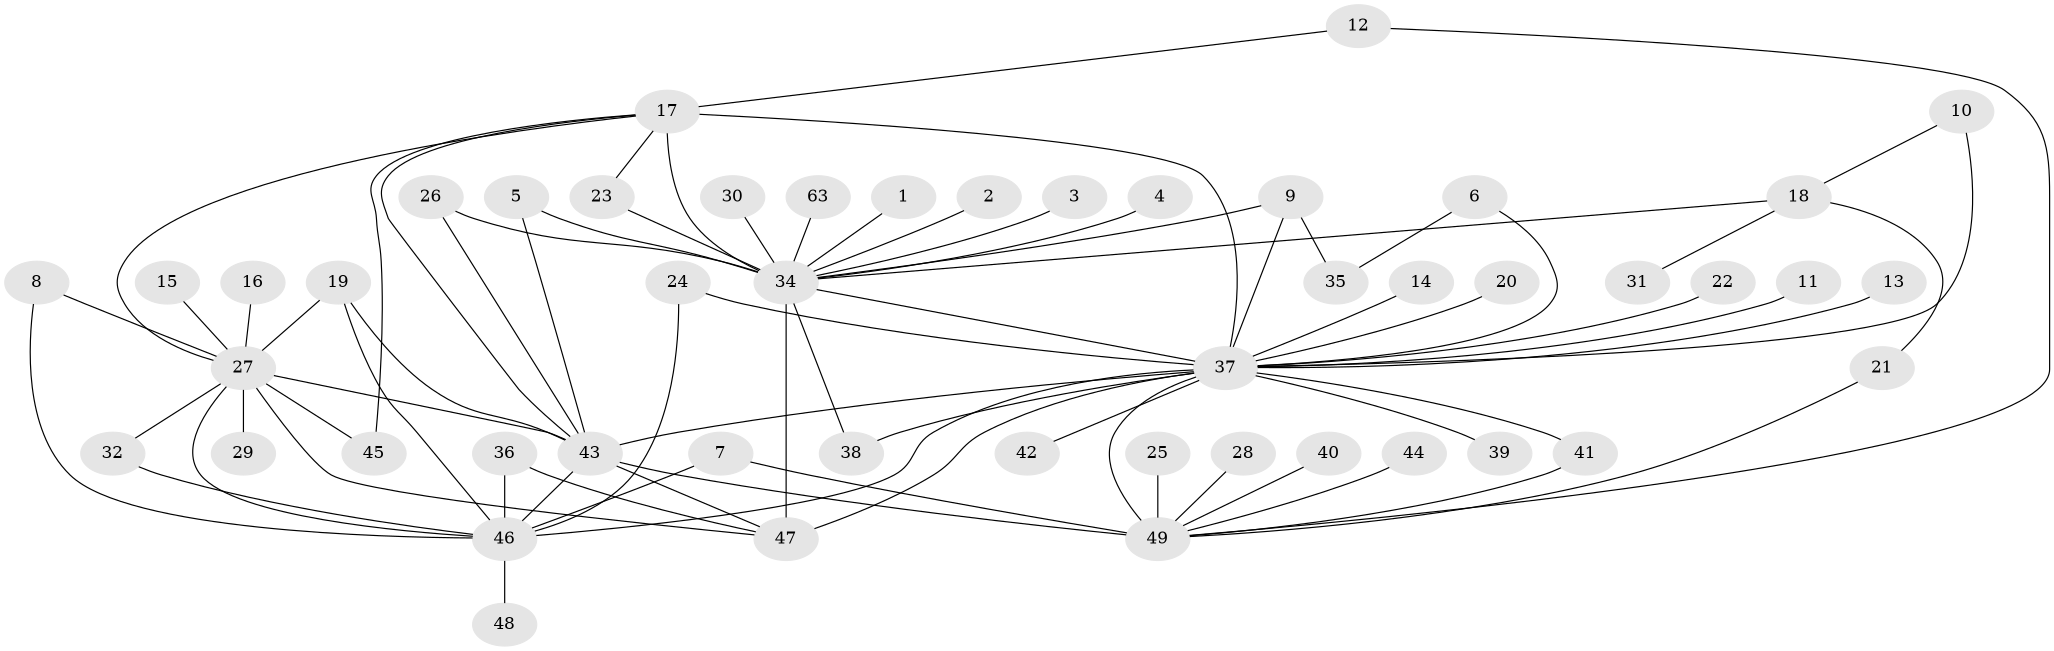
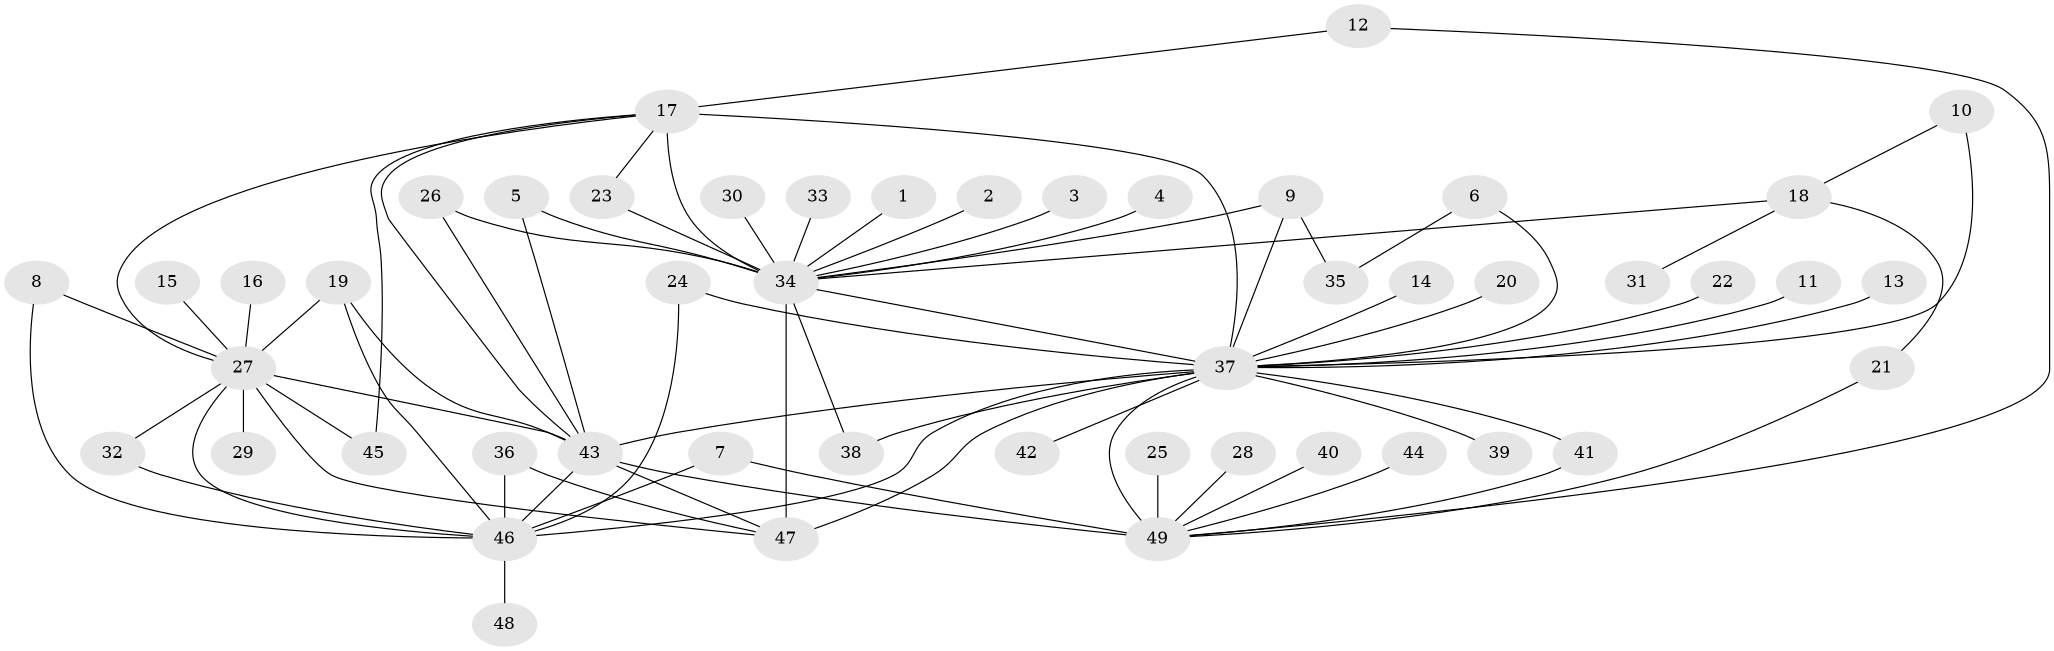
node "63": label "63" -> "33"
